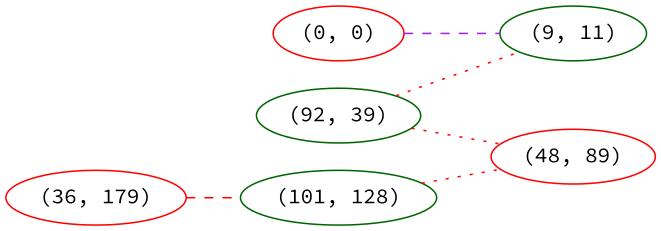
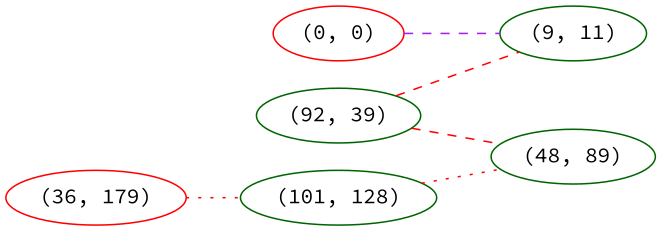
edge "(9, 11)" -- "(92, 39)": style dotted -> dashed
edge "(92, 39)" -- "(48, 89)": style dotted -> dashed
node "(48, 89)": color red -> darkgreen
edge "(36, 179)" -- "(101, 128)": style dashed -> dotted
